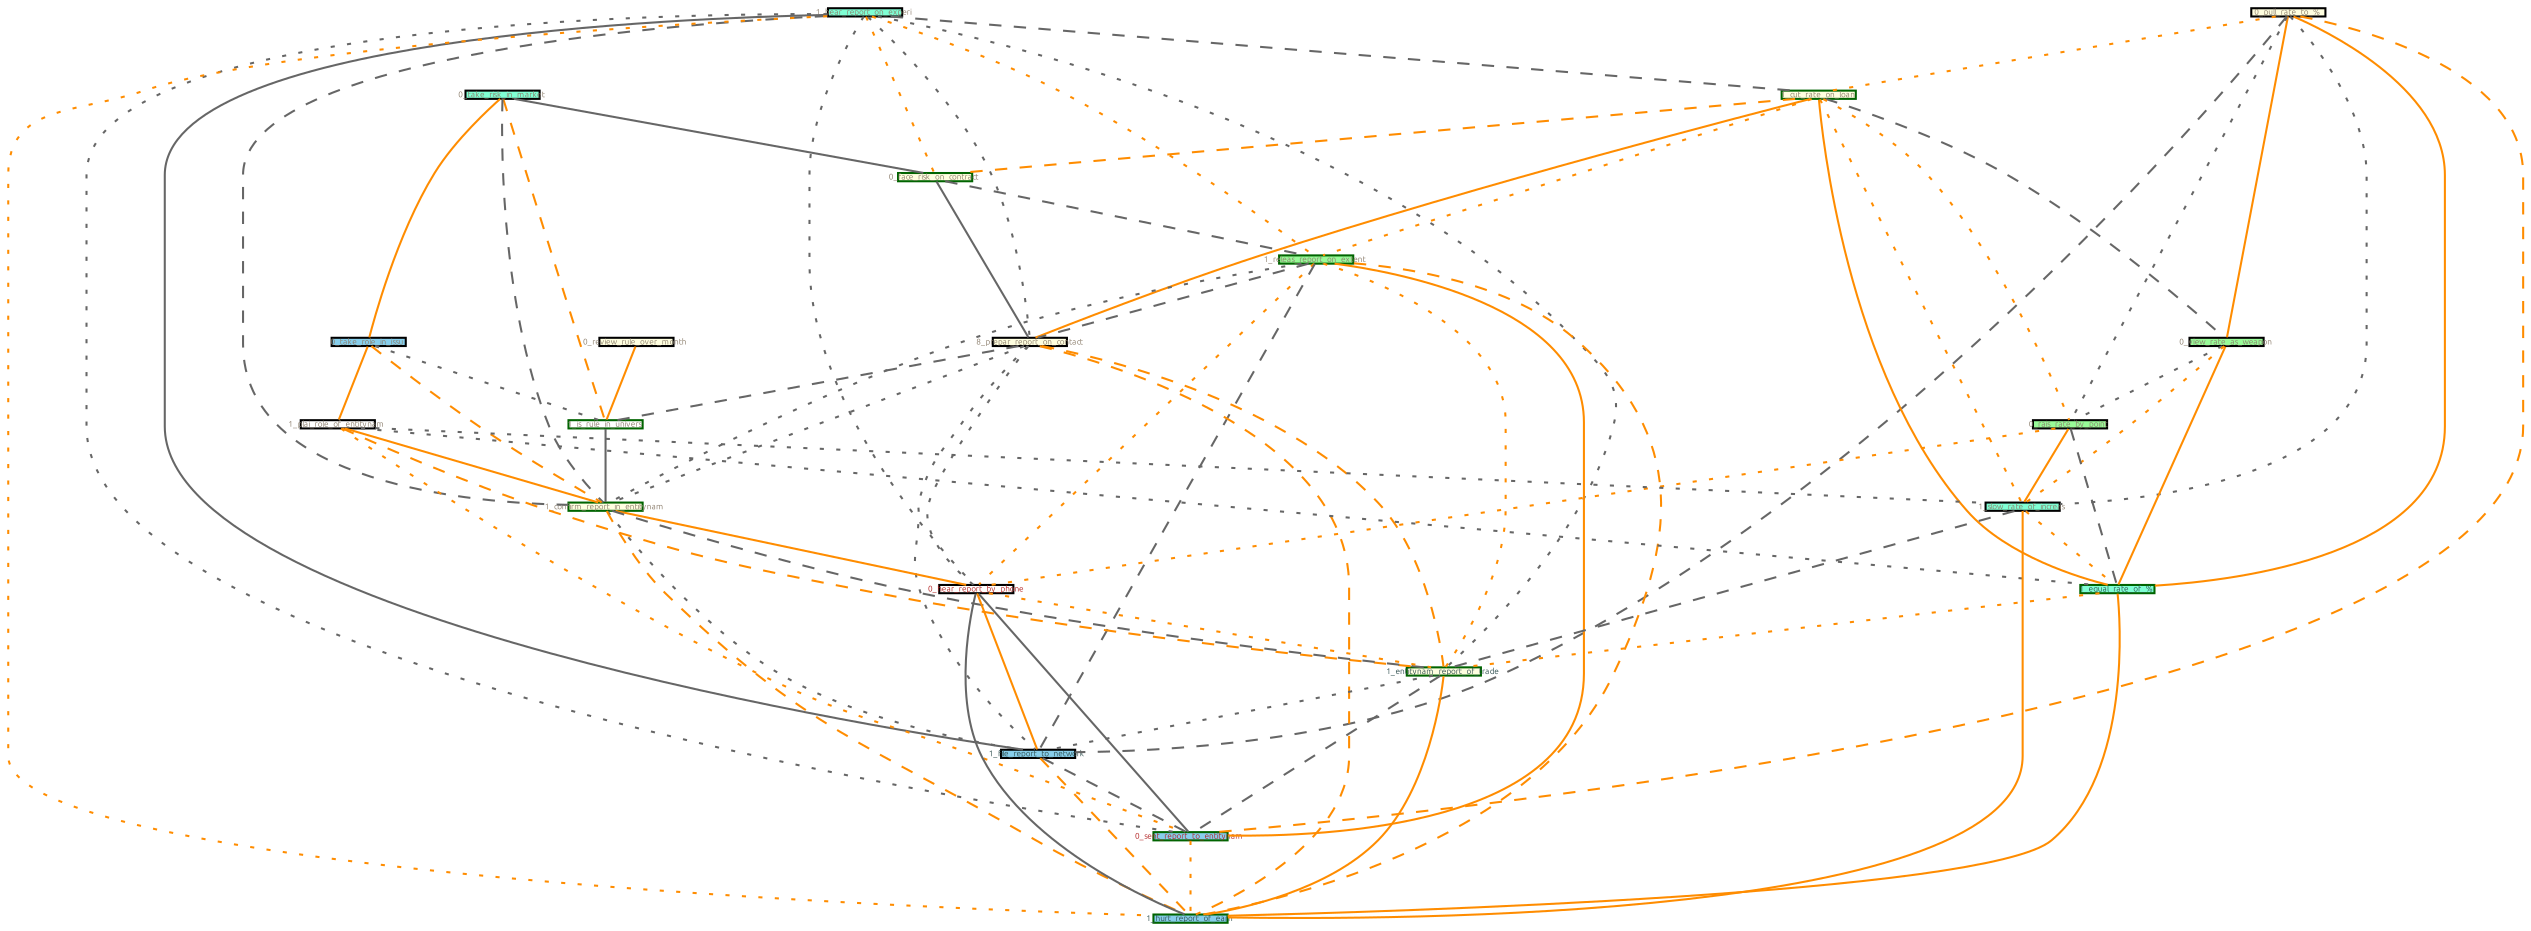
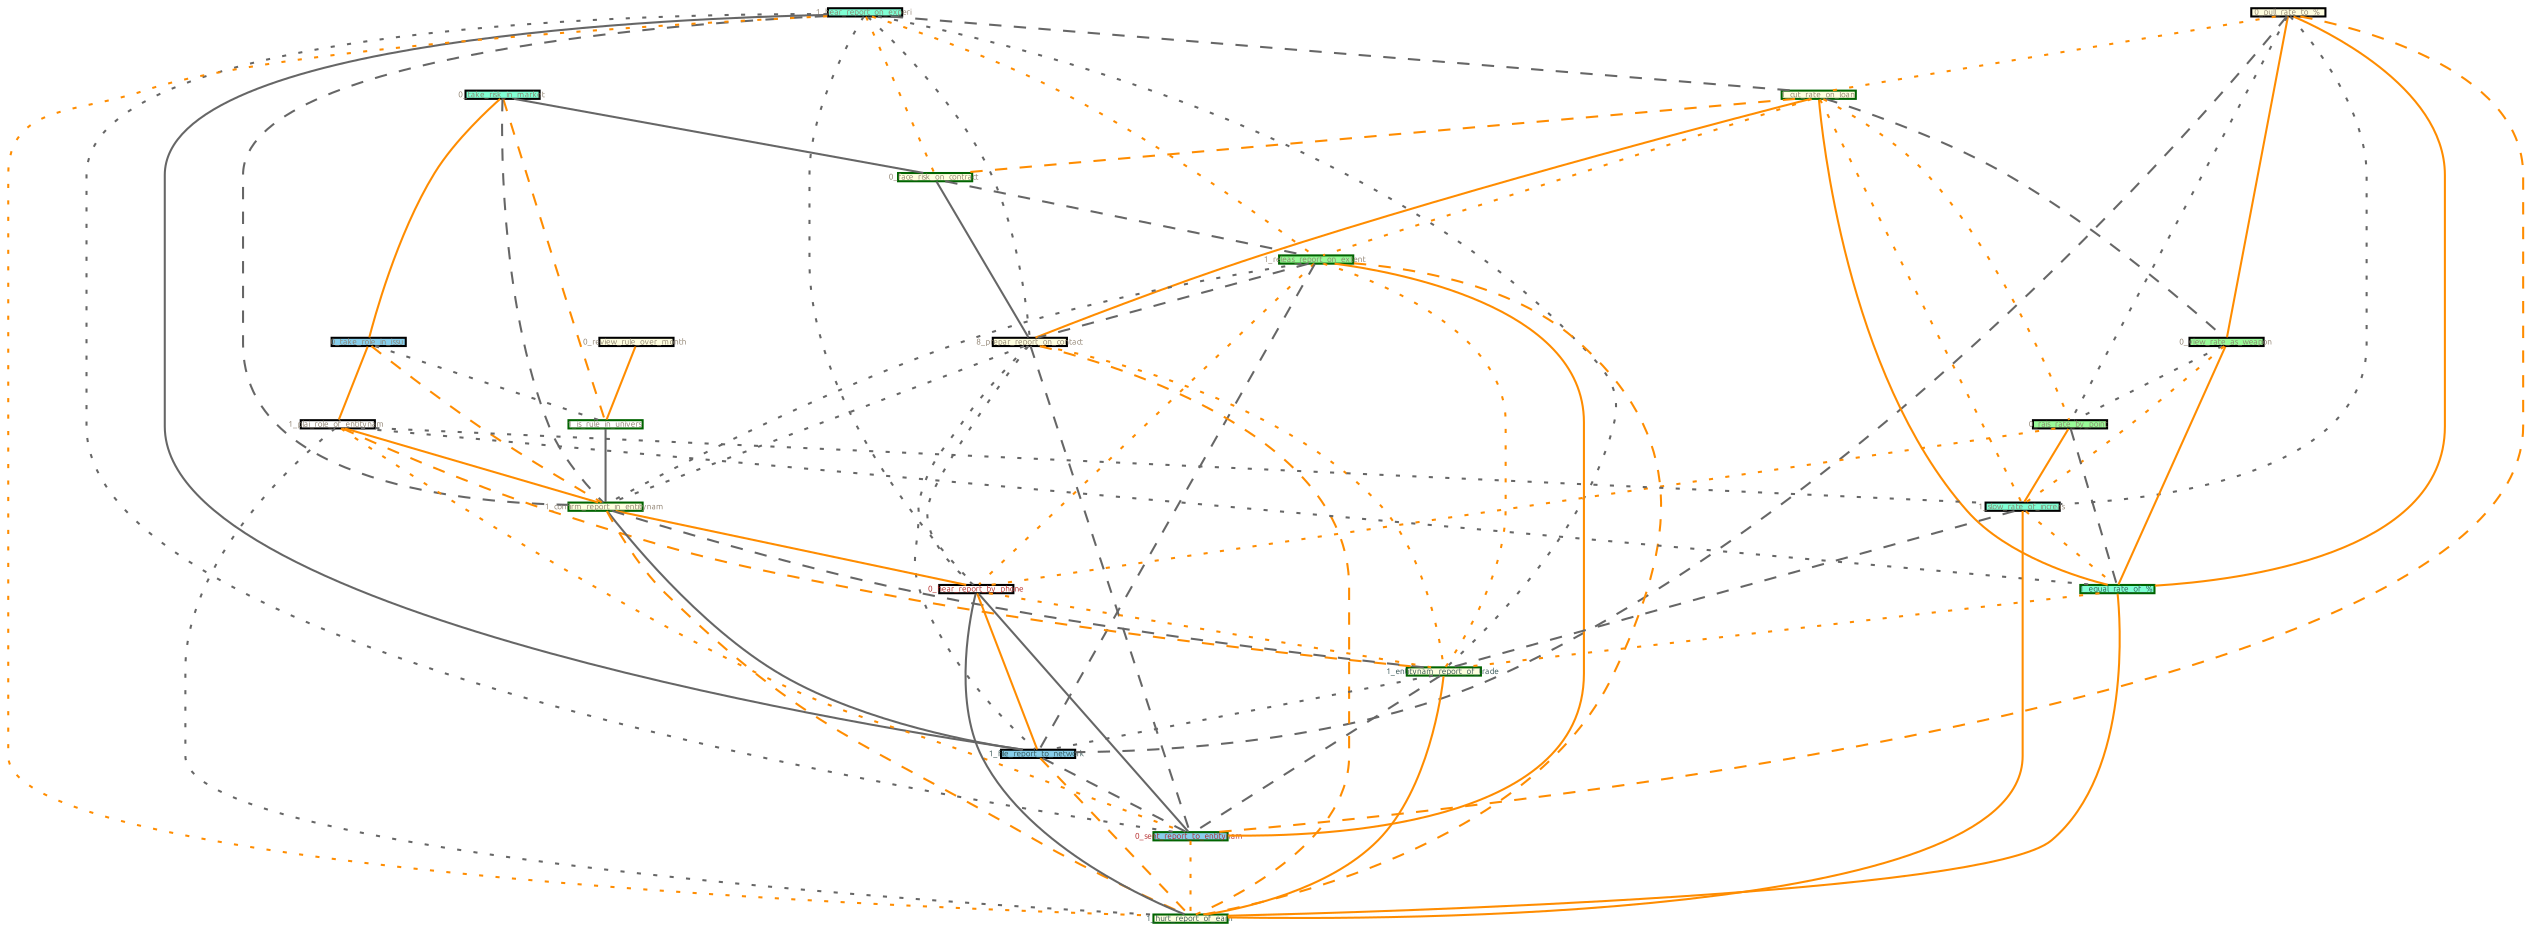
edge "8_prepar_report_on_contact" -- "1_is_rule_in_univers": now "8_prepar_report_on_contact" -- "0_sent_report_to_entitynam"
edge "8_prepar_report_on_contact" -- "1_entitynam_report_of_trade": style dashed -> dotted
edge "1_confirm_report_in_entitynam" -- "1_file_report_to_network": style dotted -> solid
edge "1_plai_role_of_entitynam" -- "1_hurt_report_of_earn": added
node "1_hurt_report_of_earn": fillcolor skyblue -> lightyellow
